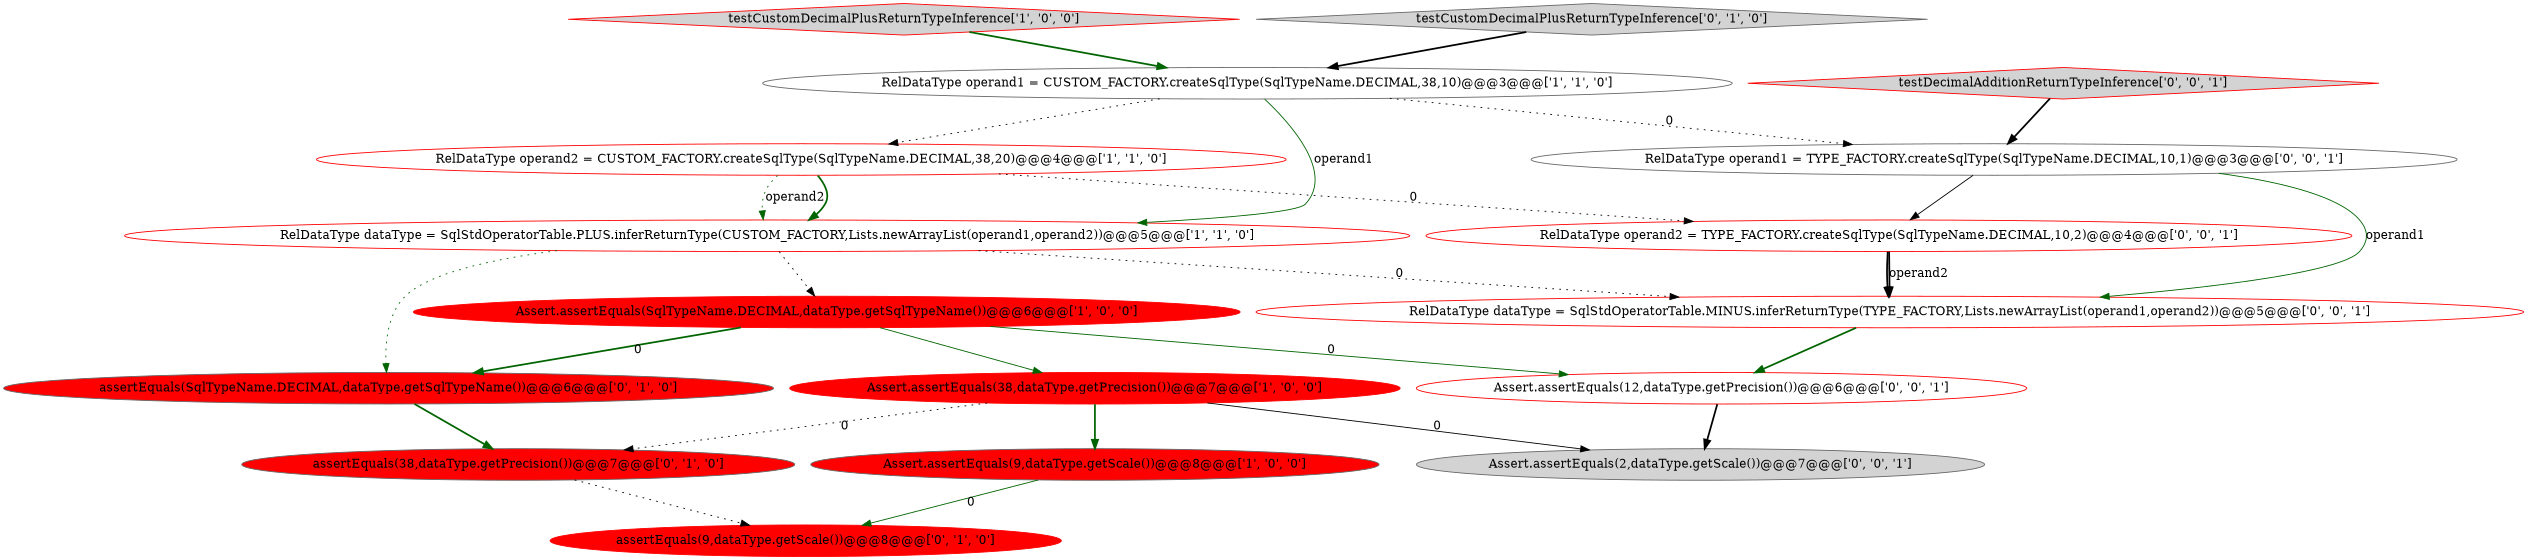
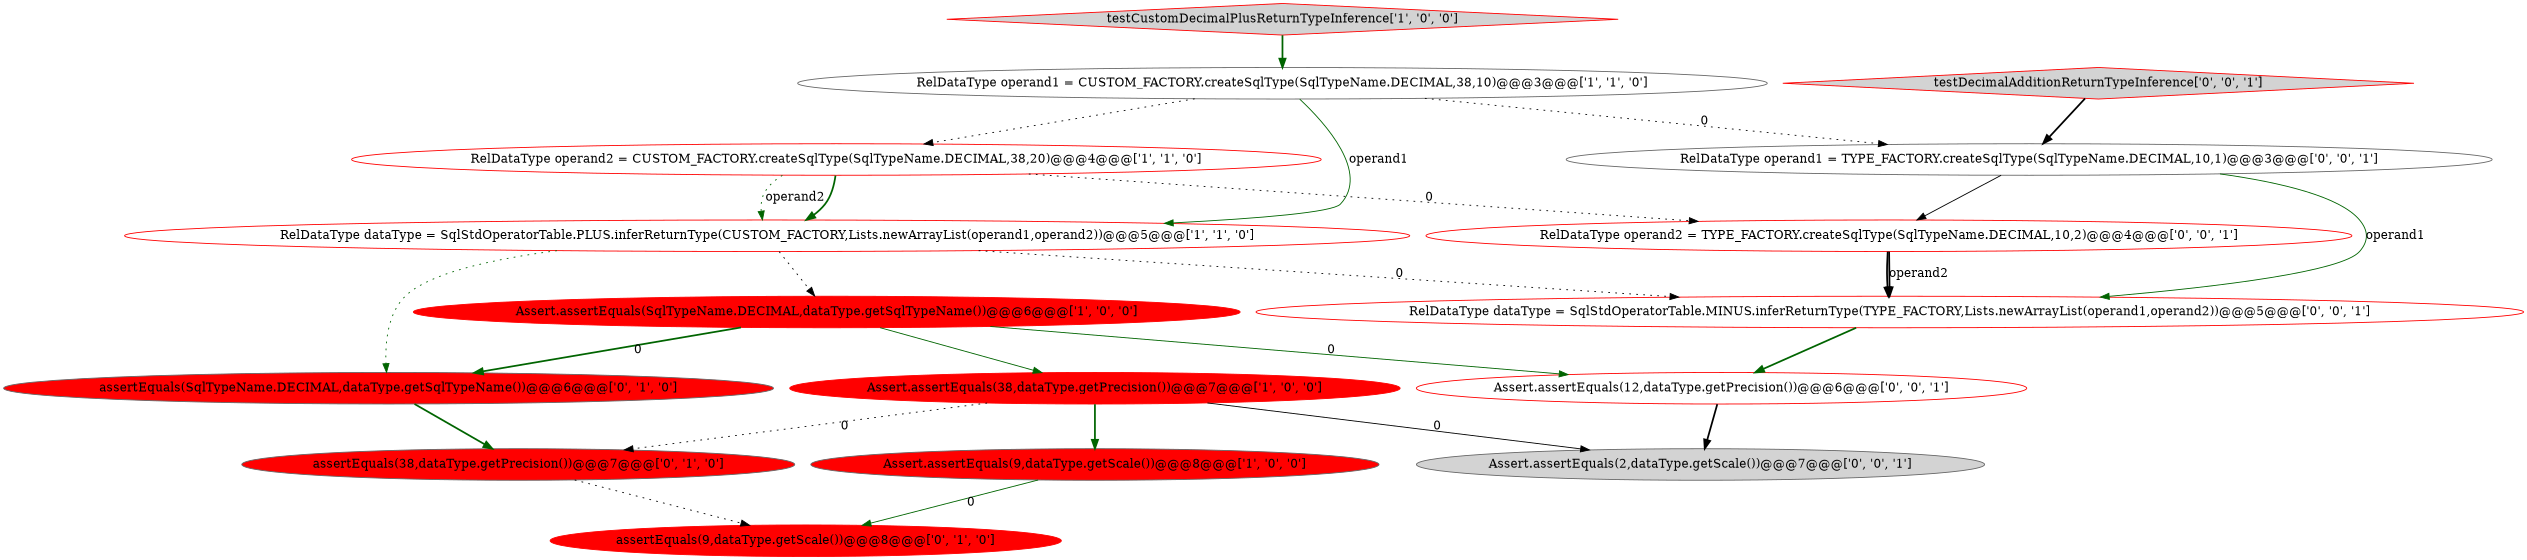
node "testCustomDecimalPlusReturnTypeInference['0', '1', '0']": removed
